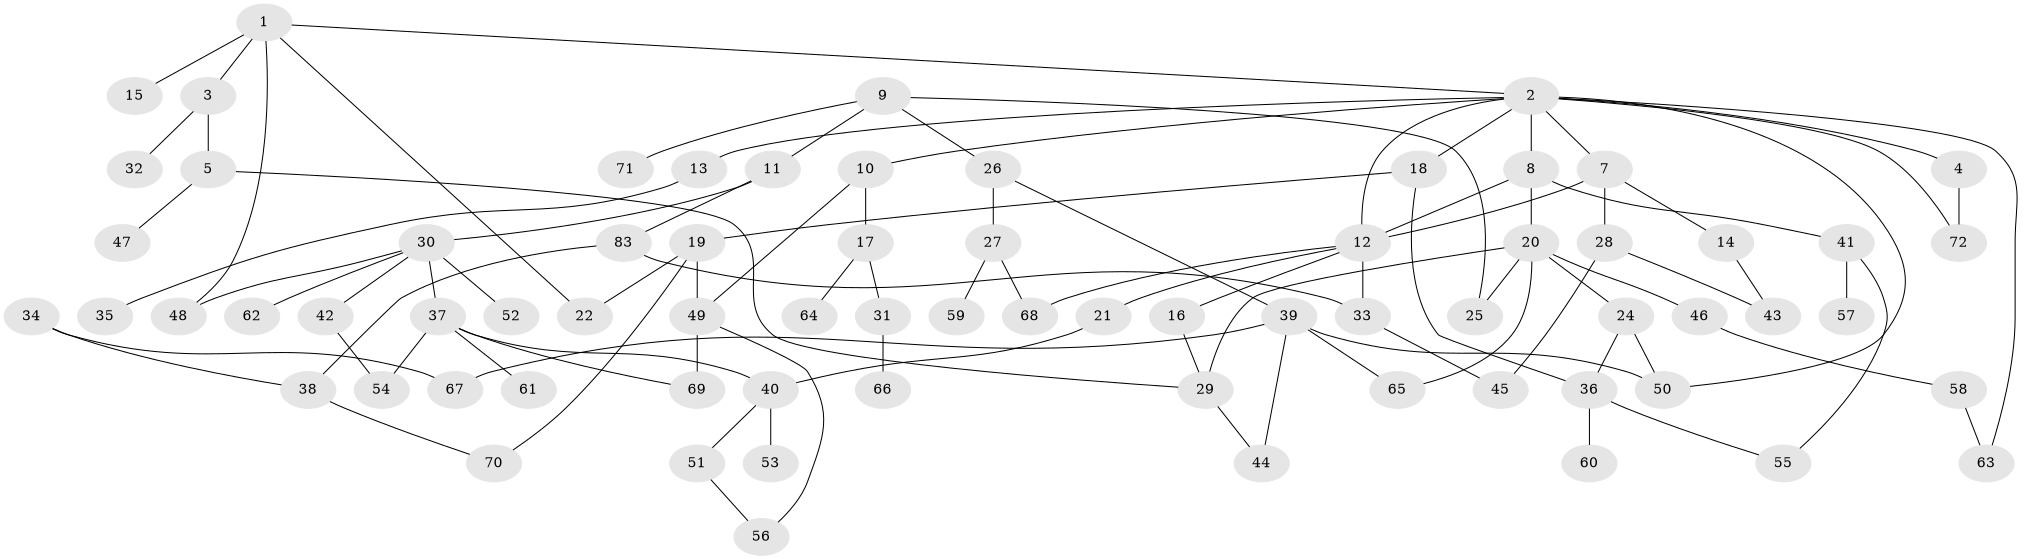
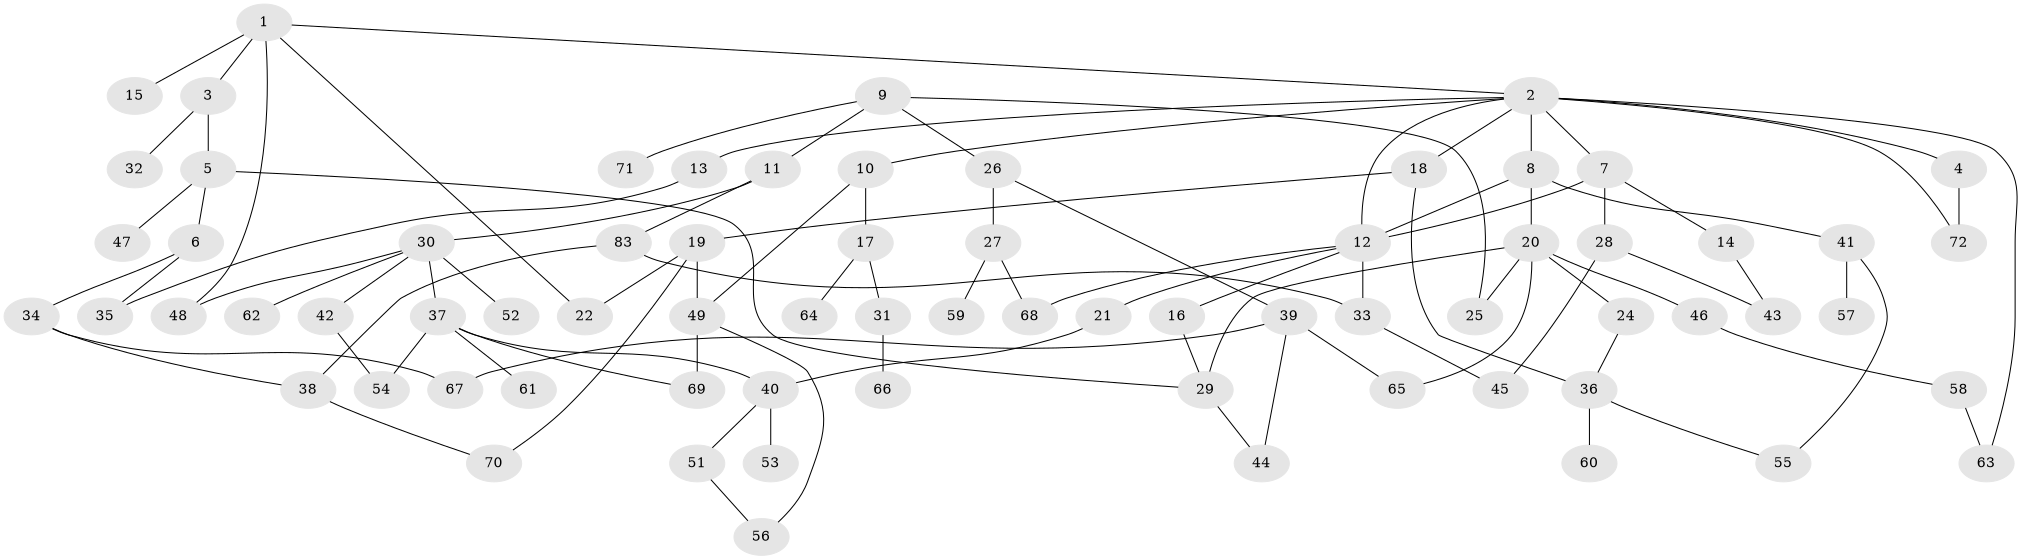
node "6": added
node "50": removed
